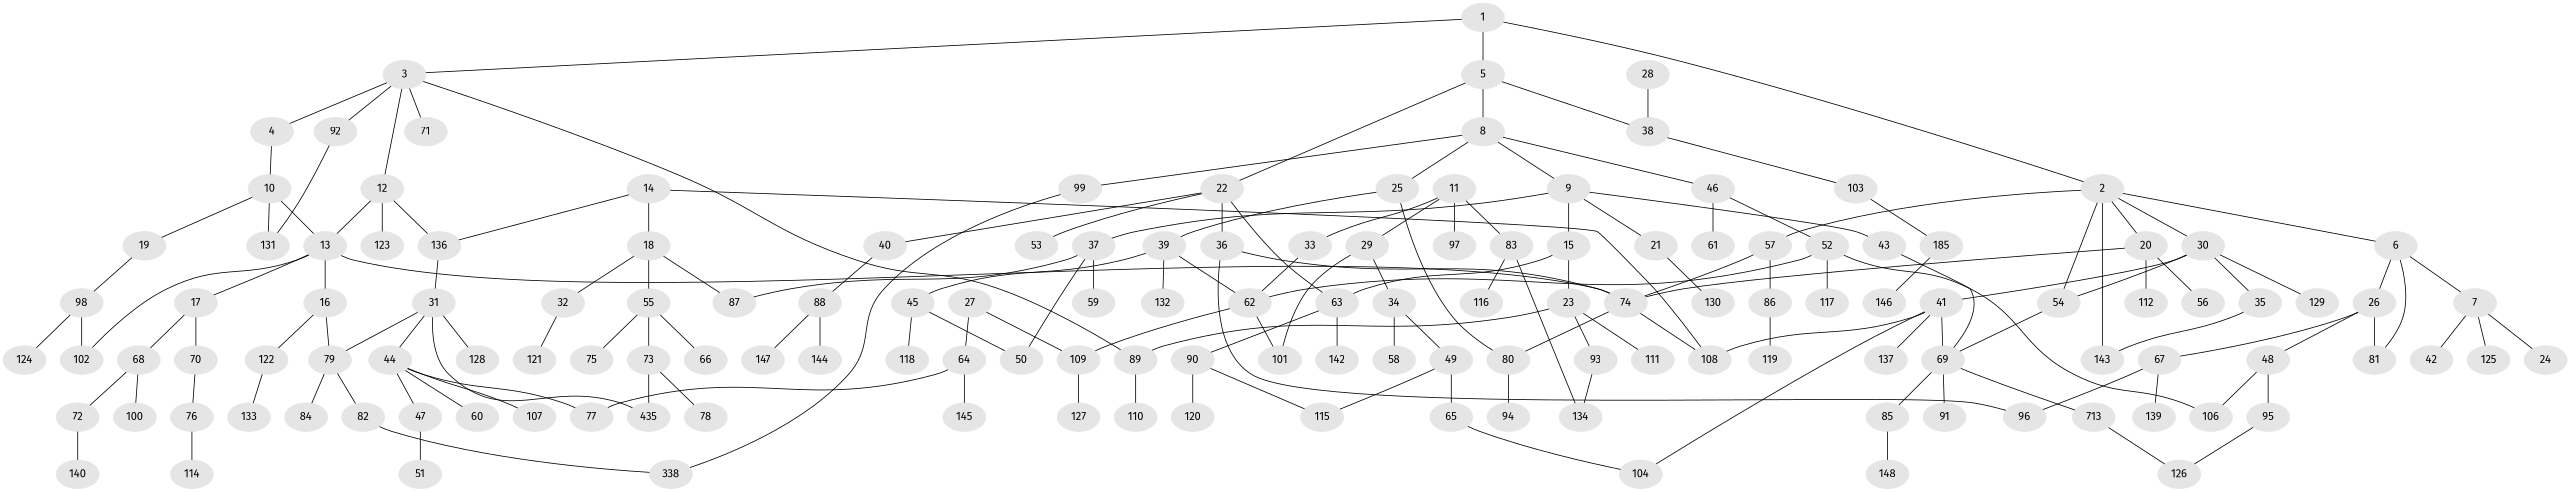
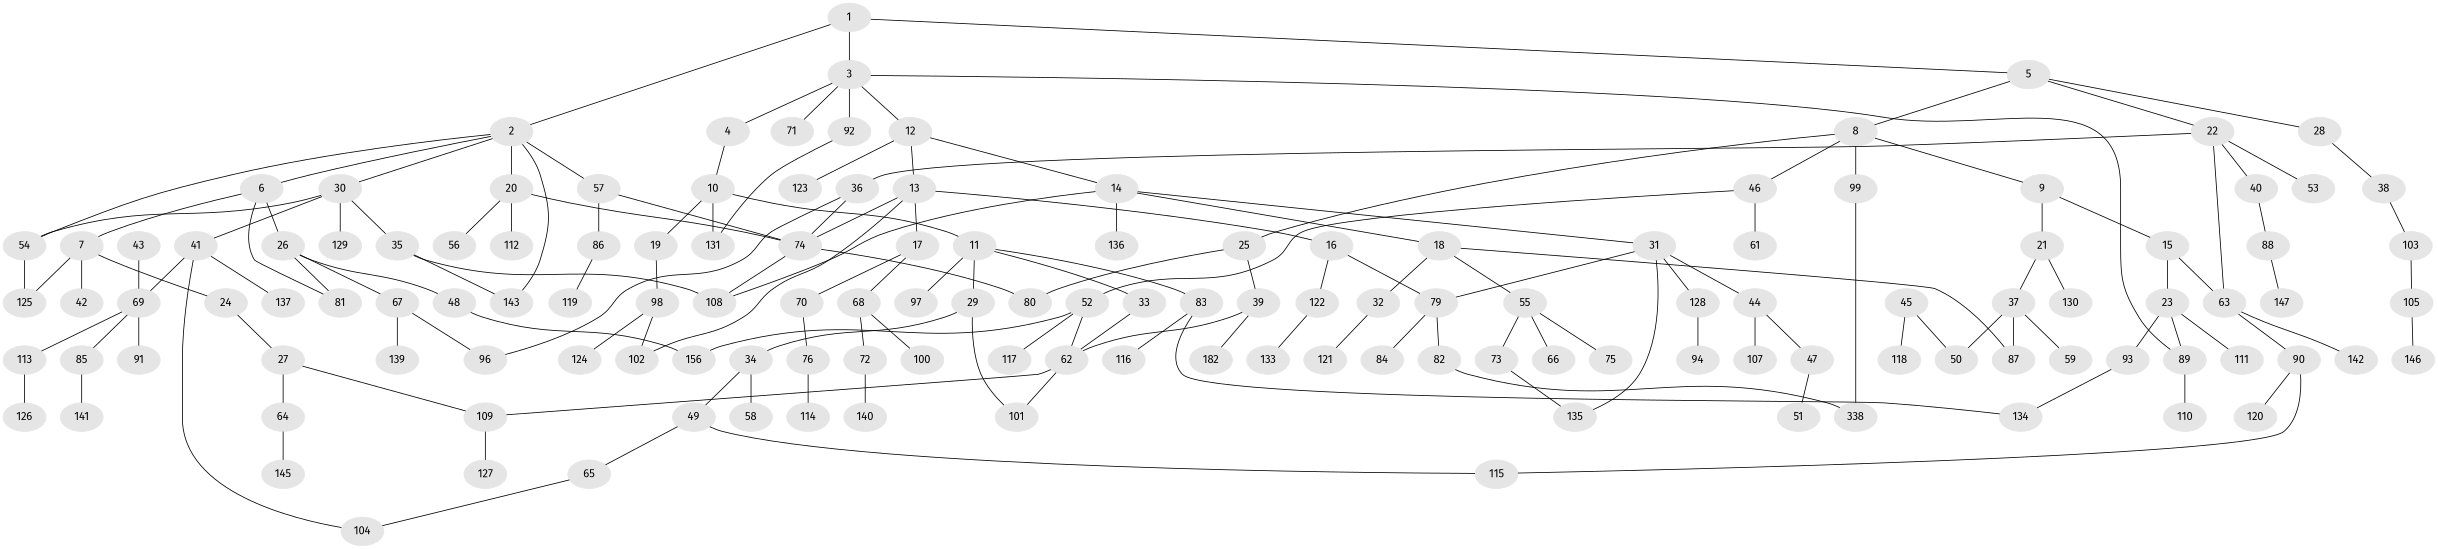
edge "5" -- "38": now "5" -- "28"
edge "9" -- "43": removed
edge "9" -- "37": now "21" -- "37"
edge "10" -- "13": now "10" -- "11"
edge "12" -- "136": now "12" -- "14"
node "185": label "185" -> "105"
edge "39" -- "45": removed
edge "136" -- "31": now "14" -- "31"
node "132": label "132" -> "182"
edge "24" -- "27": added
edge "54" -- "69": now "54" -- "125"
edge "41" -- "108": now "35" -- "108"
node "144": removed
edge "80" -- "94": now "128" -- "94"
node "60": removed
node "77": removed
node "435": label "435" -> "135"
node "78": removed
node "713": label "713" -> "113"
node "106": label "106" -> "156"
node "95": removed
node "148": label "148" -> "141"
